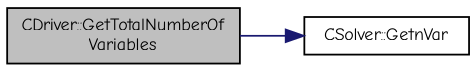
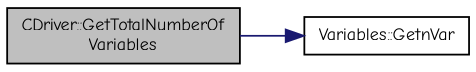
node "CSolver::GetnVar": label "CSolver::GetnVar" -> "Variables::GetnVar"
